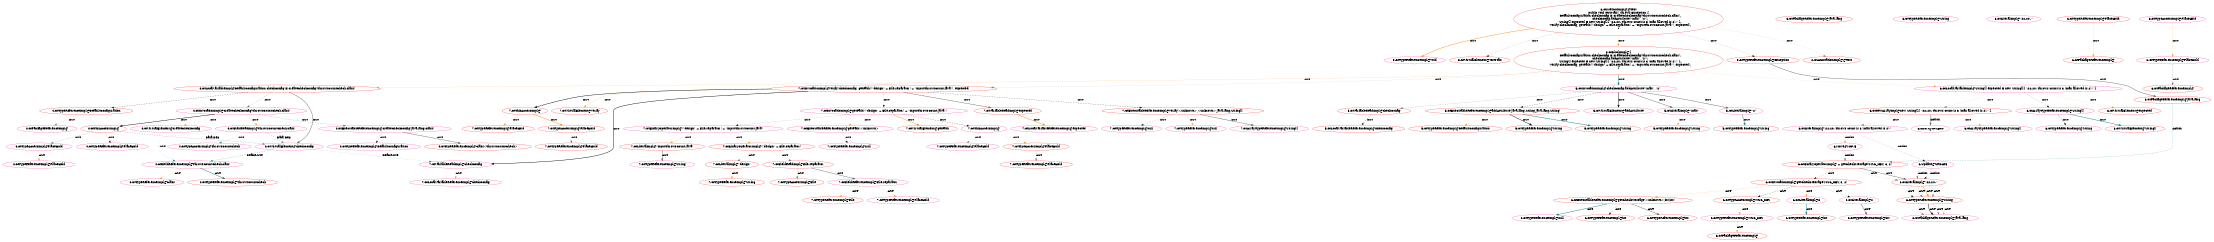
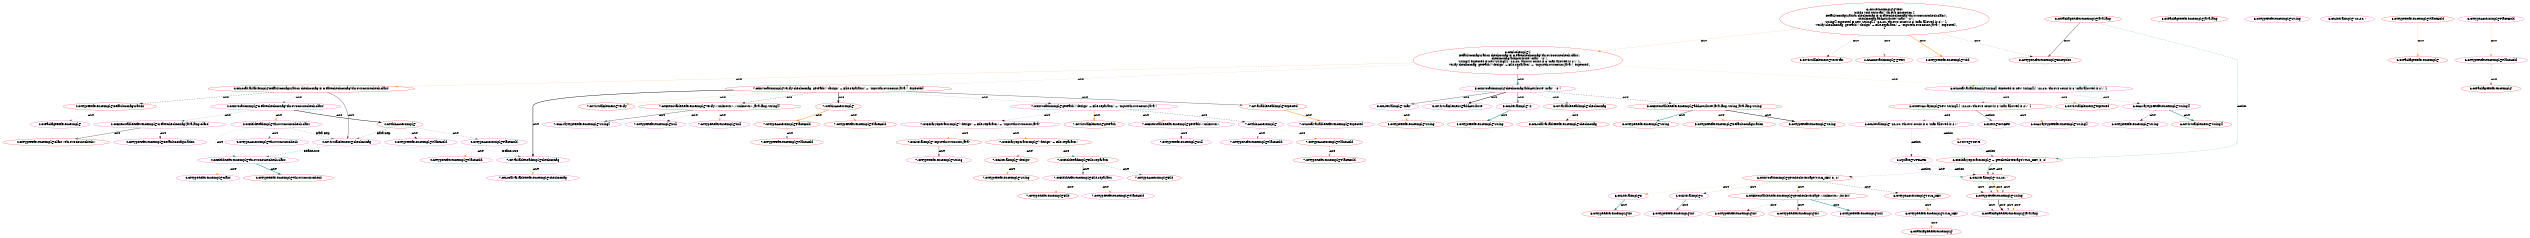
edge "3:CtTypeReferenceImpl@Exception" -> "3:CtPackageReferenceImpl@java.lang": reversed
node "4:CtVirtualElement@createCheckConfig": removed
